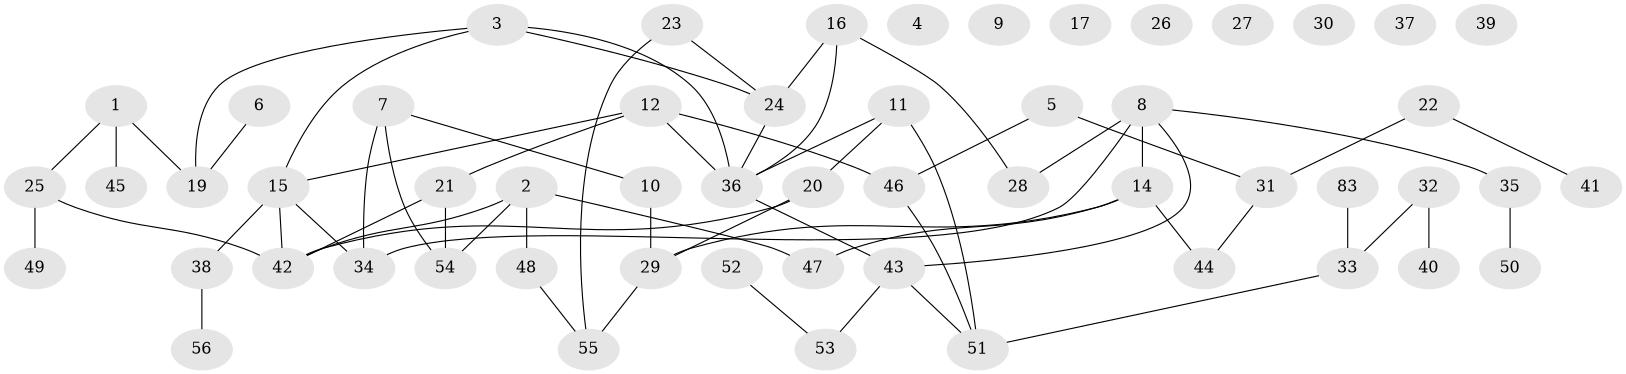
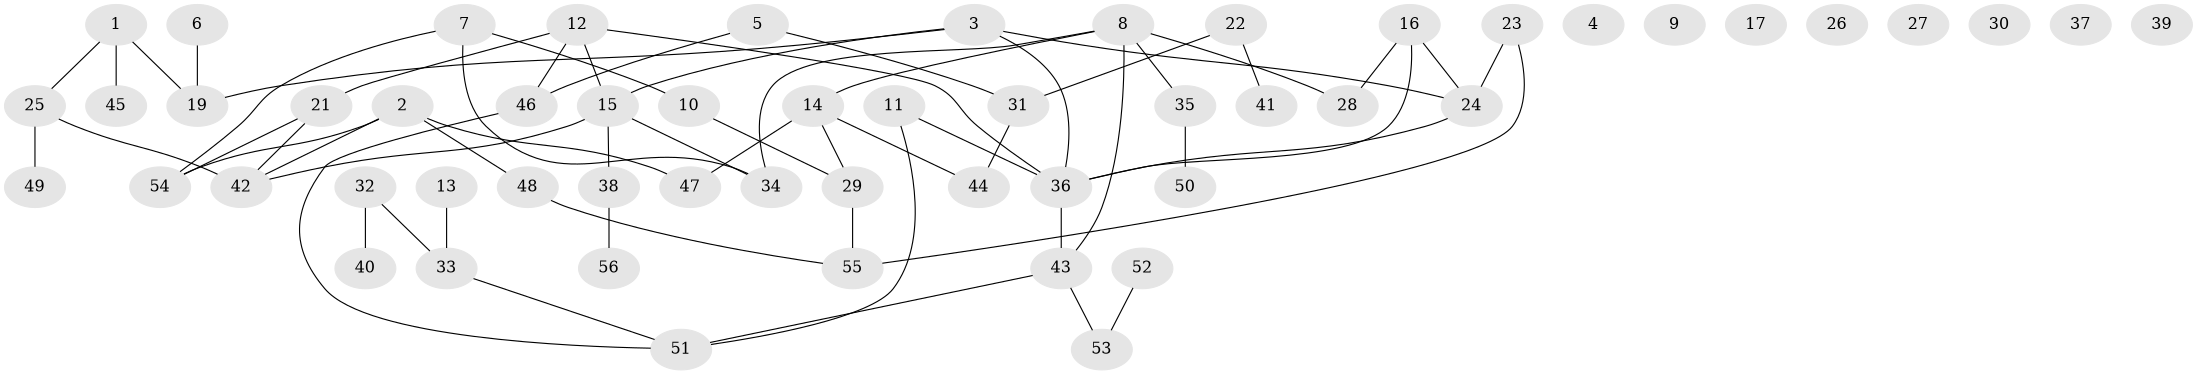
node "20": removed
node "83": label "83" -> "13"
